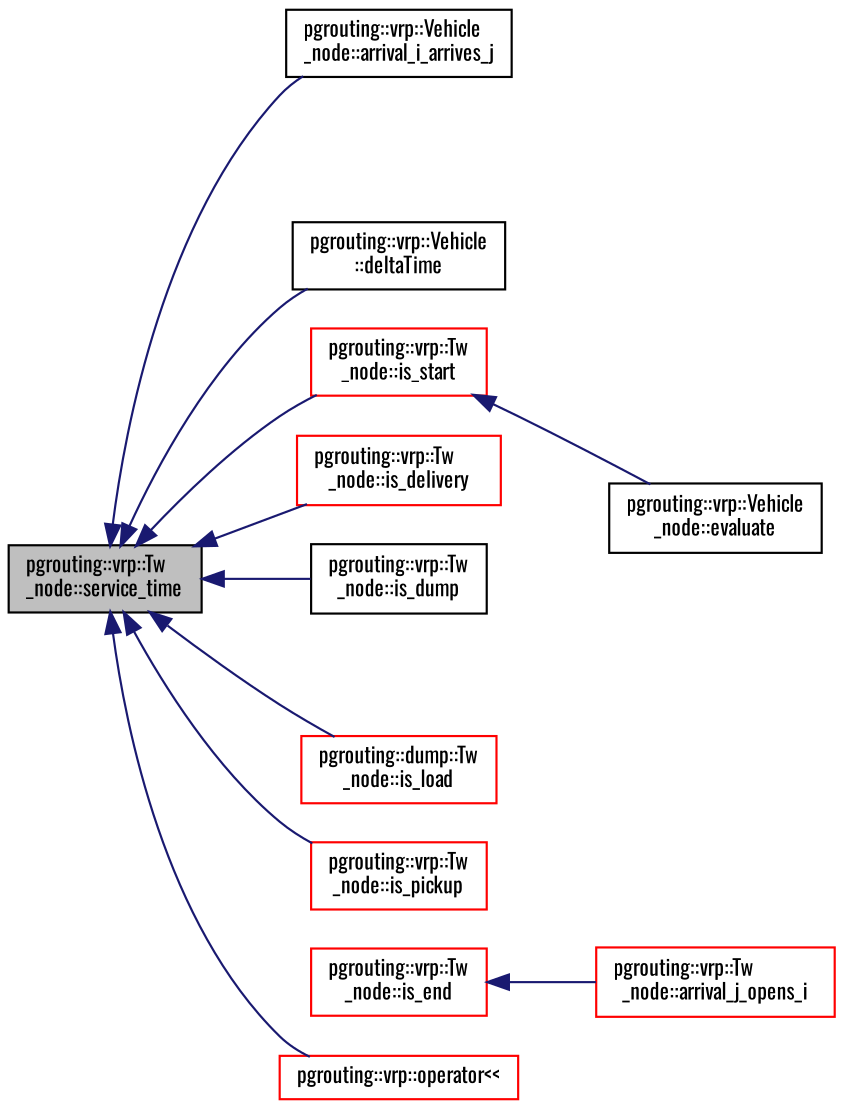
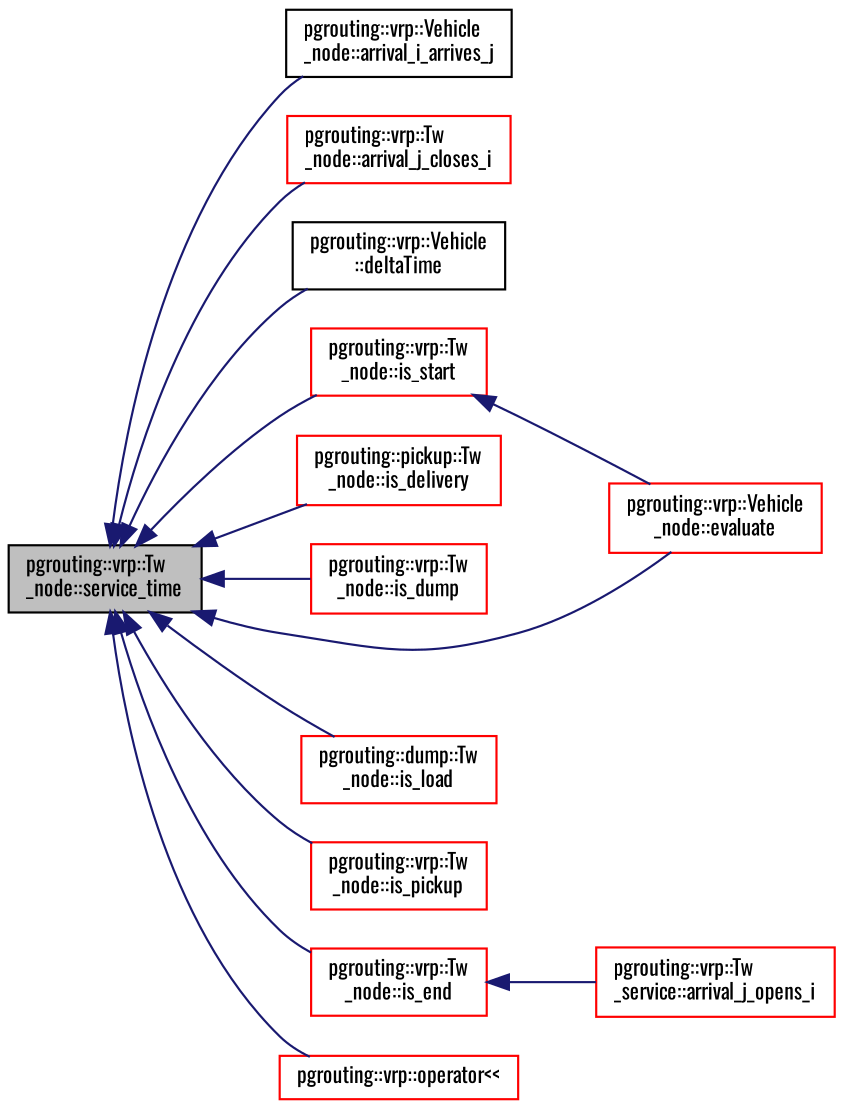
node "pgrouting::vrp::Tw _node::arrival_j_closes_i": added
node "pgrouting::vrp::Tw _node::is_delivery": label "pgrouting::vrp::Tw _node::is_delivery" -> "pgrouting::pickup::Tw _node::is_delivery"
node "pgrouting::vrp::Vehicle _node::evaluate": color black -> red
node "pgrouting::vrp::Tw _node::is_dump": color black -> red
edge "pgrouting::vrp::Vehicle _node::evaluate" -> "pgrouting::vrp::Tw _node::service_time": added
edge "pgrouting::vrp::Tw _node::is_end" -> "pgrouting::vrp::Tw _node::service_time": added
node "pgrouting::vrp::Tw _node::arrival_j_opens_i": label "pgrouting::vrp::Tw _node::arrival_j_opens_i" -> "pgrouting::vrp::Tw _service::arrival_j_opens_i"
